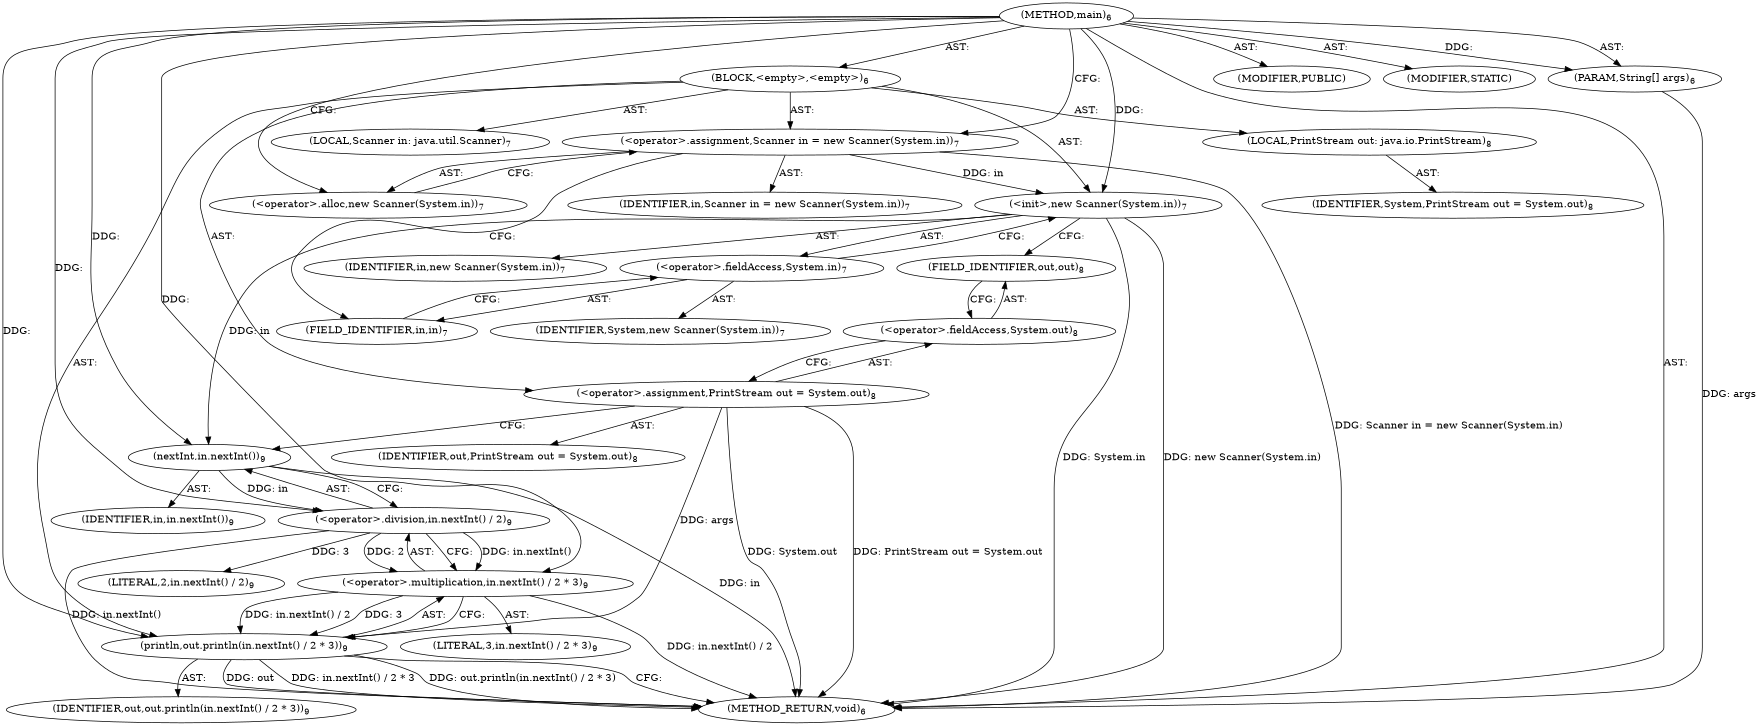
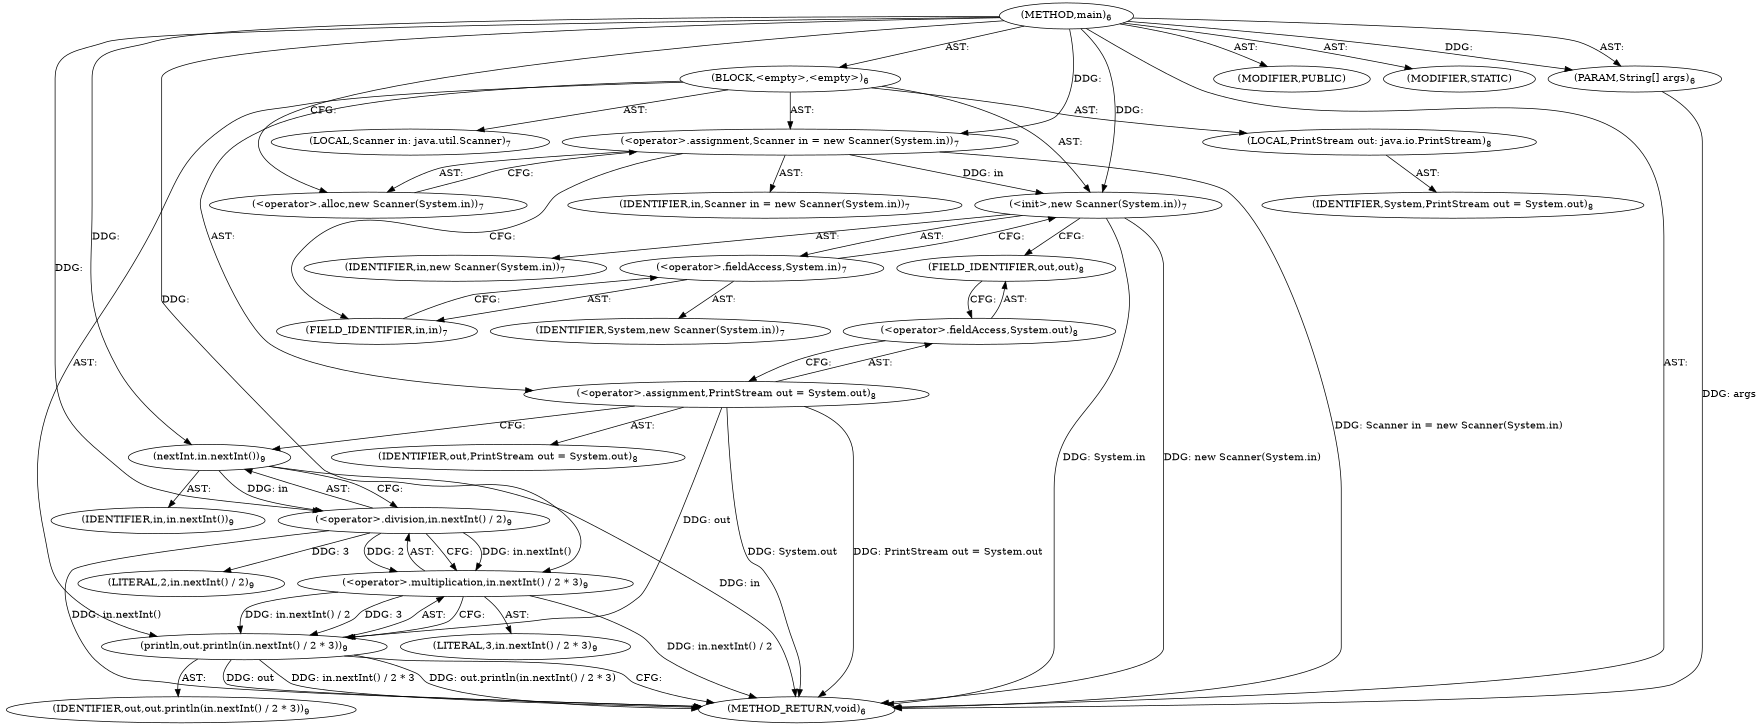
edge "(METHOD,main)" -> "(println,out.println(in.nextInt() / 2 * 3))": removed, label "DDG:"
edge "(METHOD,main)" -> "(<operator>.assignment,Scanner in = new Scanner(System.in))": label "CFG: " -> "DDG: "
edge "(<init>,new Scanner(System.in))" -> "(nextInt,in.nextInt())": removed, label "DDG: in"
edge "(<operator>.assignment,PrintStream out = System.out)" -> "(println,out.println(in.nextInt() / 2 * 3))": label "DDG: args" -> "DDG: out"
